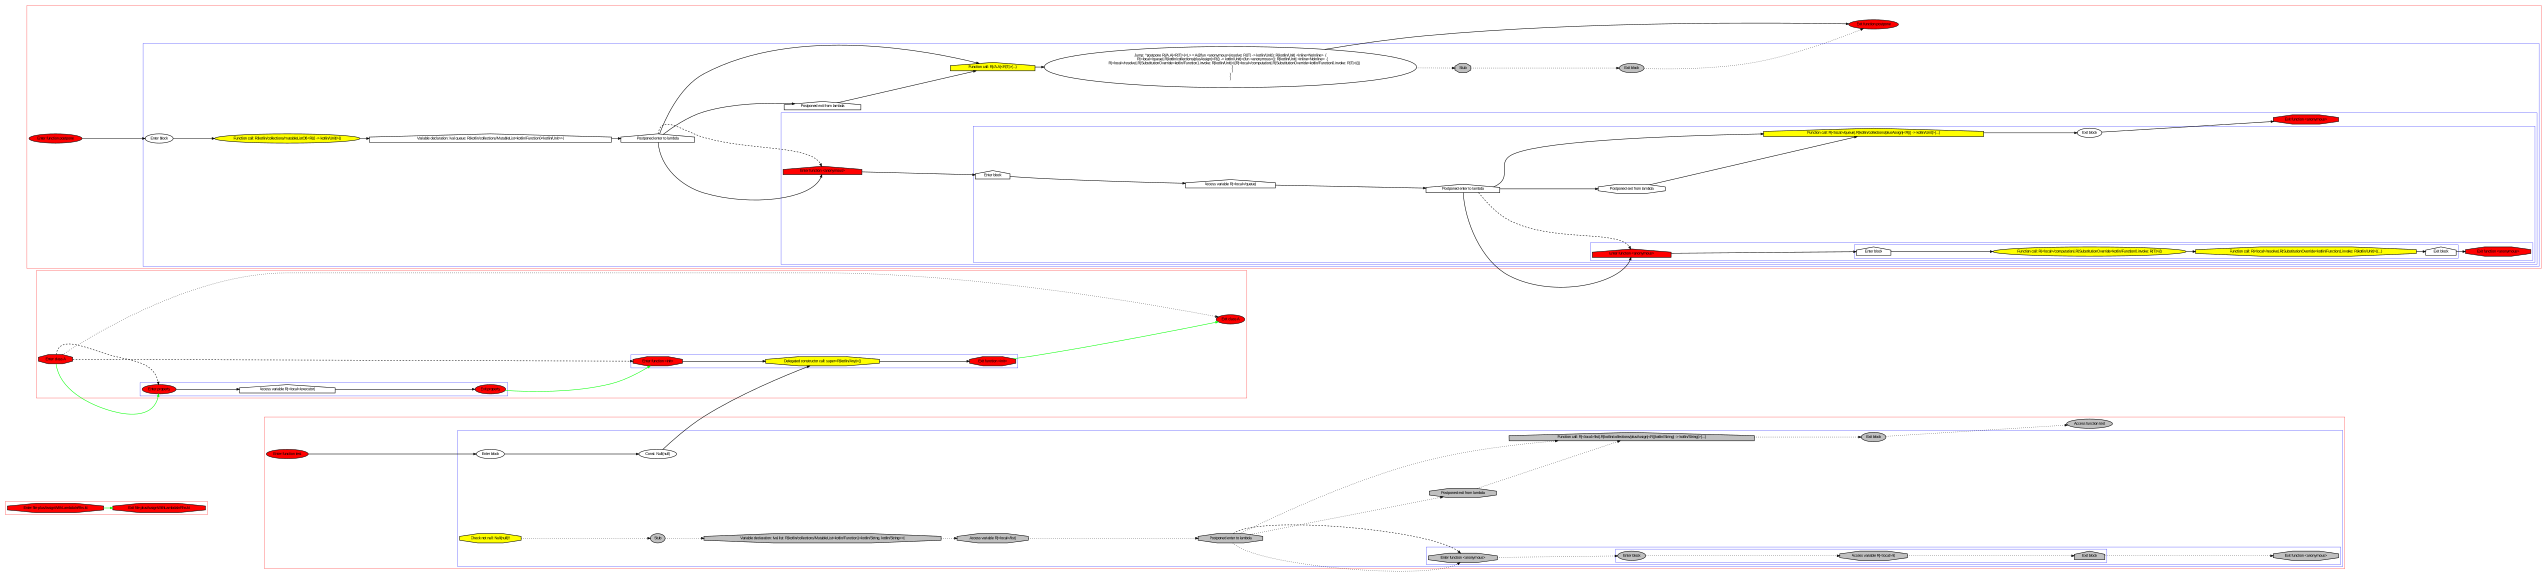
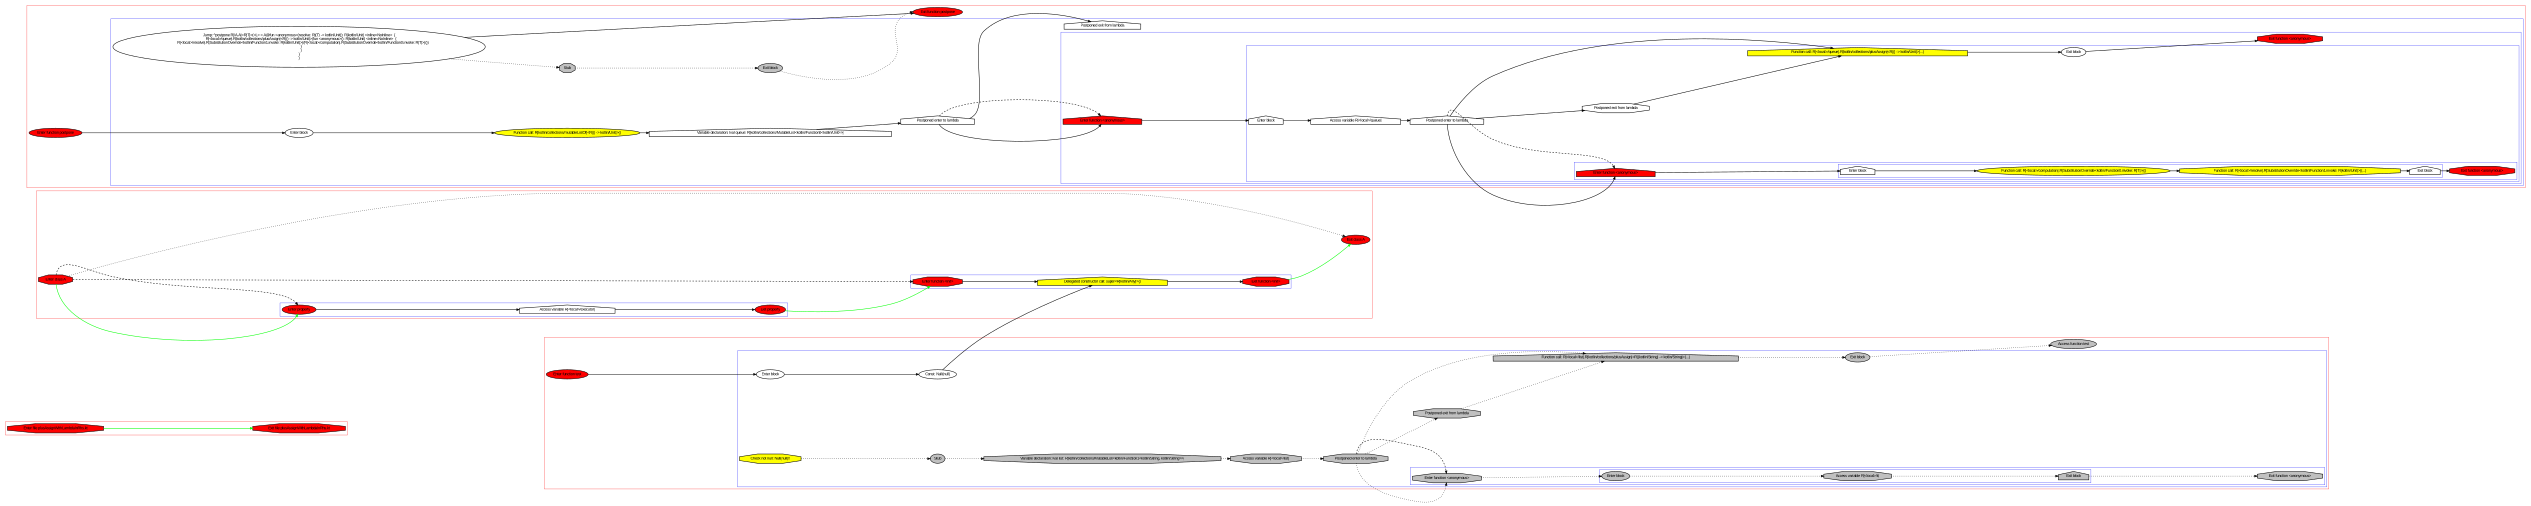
node "Function call: R|/A.A|<R|T|>(...)": removed
node "Delegated constructor call: super<R|kotlin/Any|>()": shape octagon -> house
